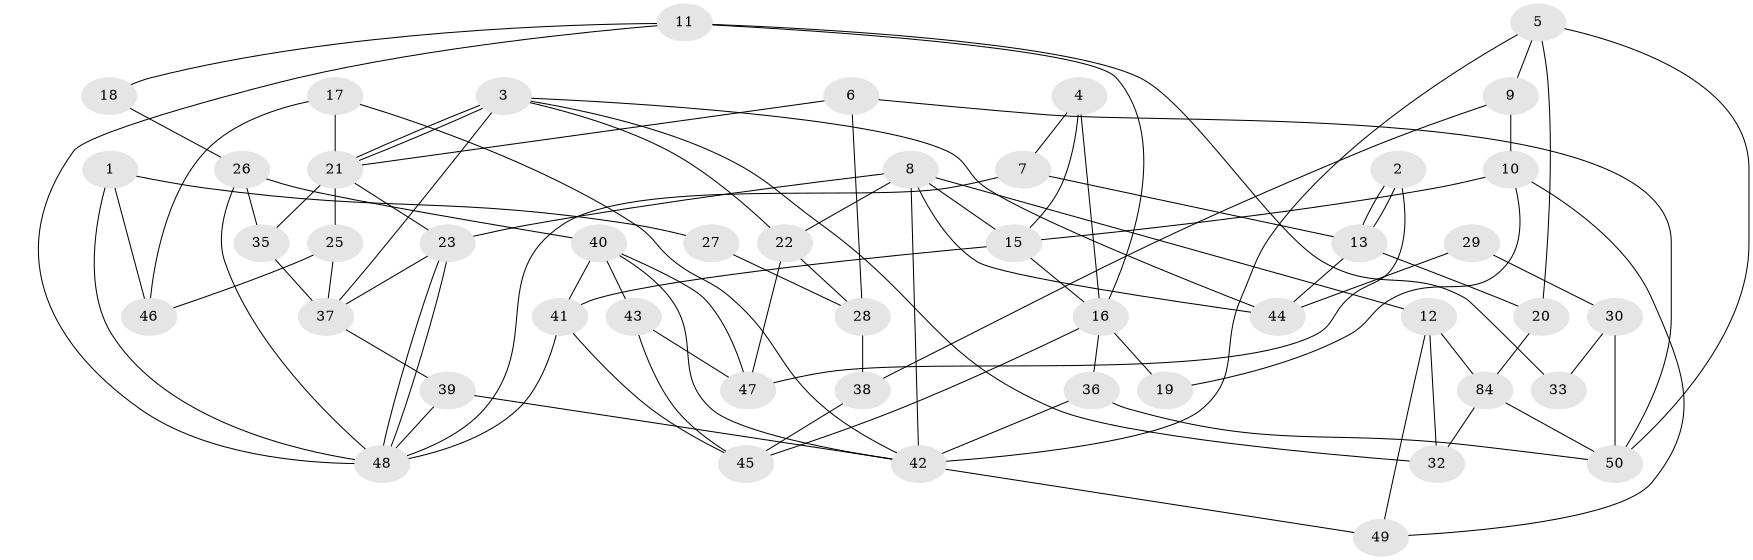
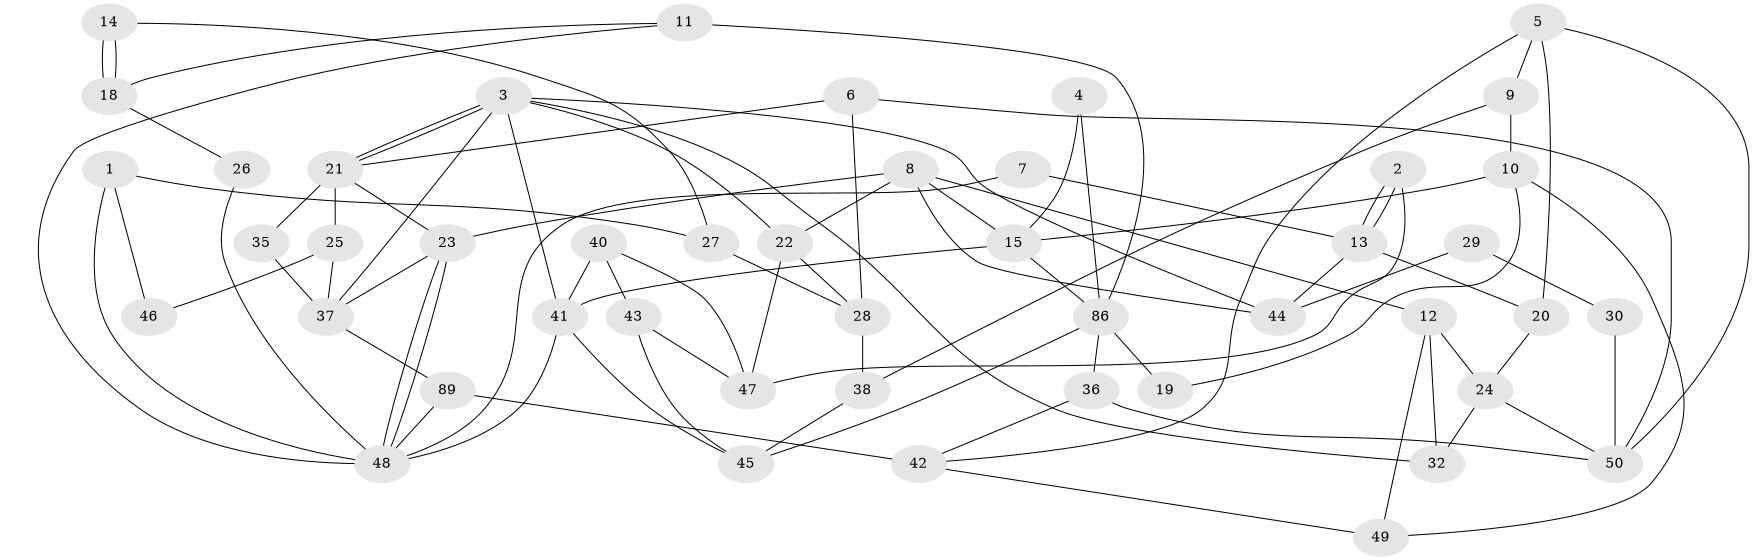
node "14": added
node "17": removed
edge "4" -- "7": removed
edge "3" -- "41": added
edge "26" -- "35": removed
edge "26" -- "40": removed
edge "8" -- "42": removed
node "16": label "16" -> "86"
node "39": label "39" -> "89"
node "84": label "84" -> "24"
node "33": removed
edge "40" -- "42": removed
